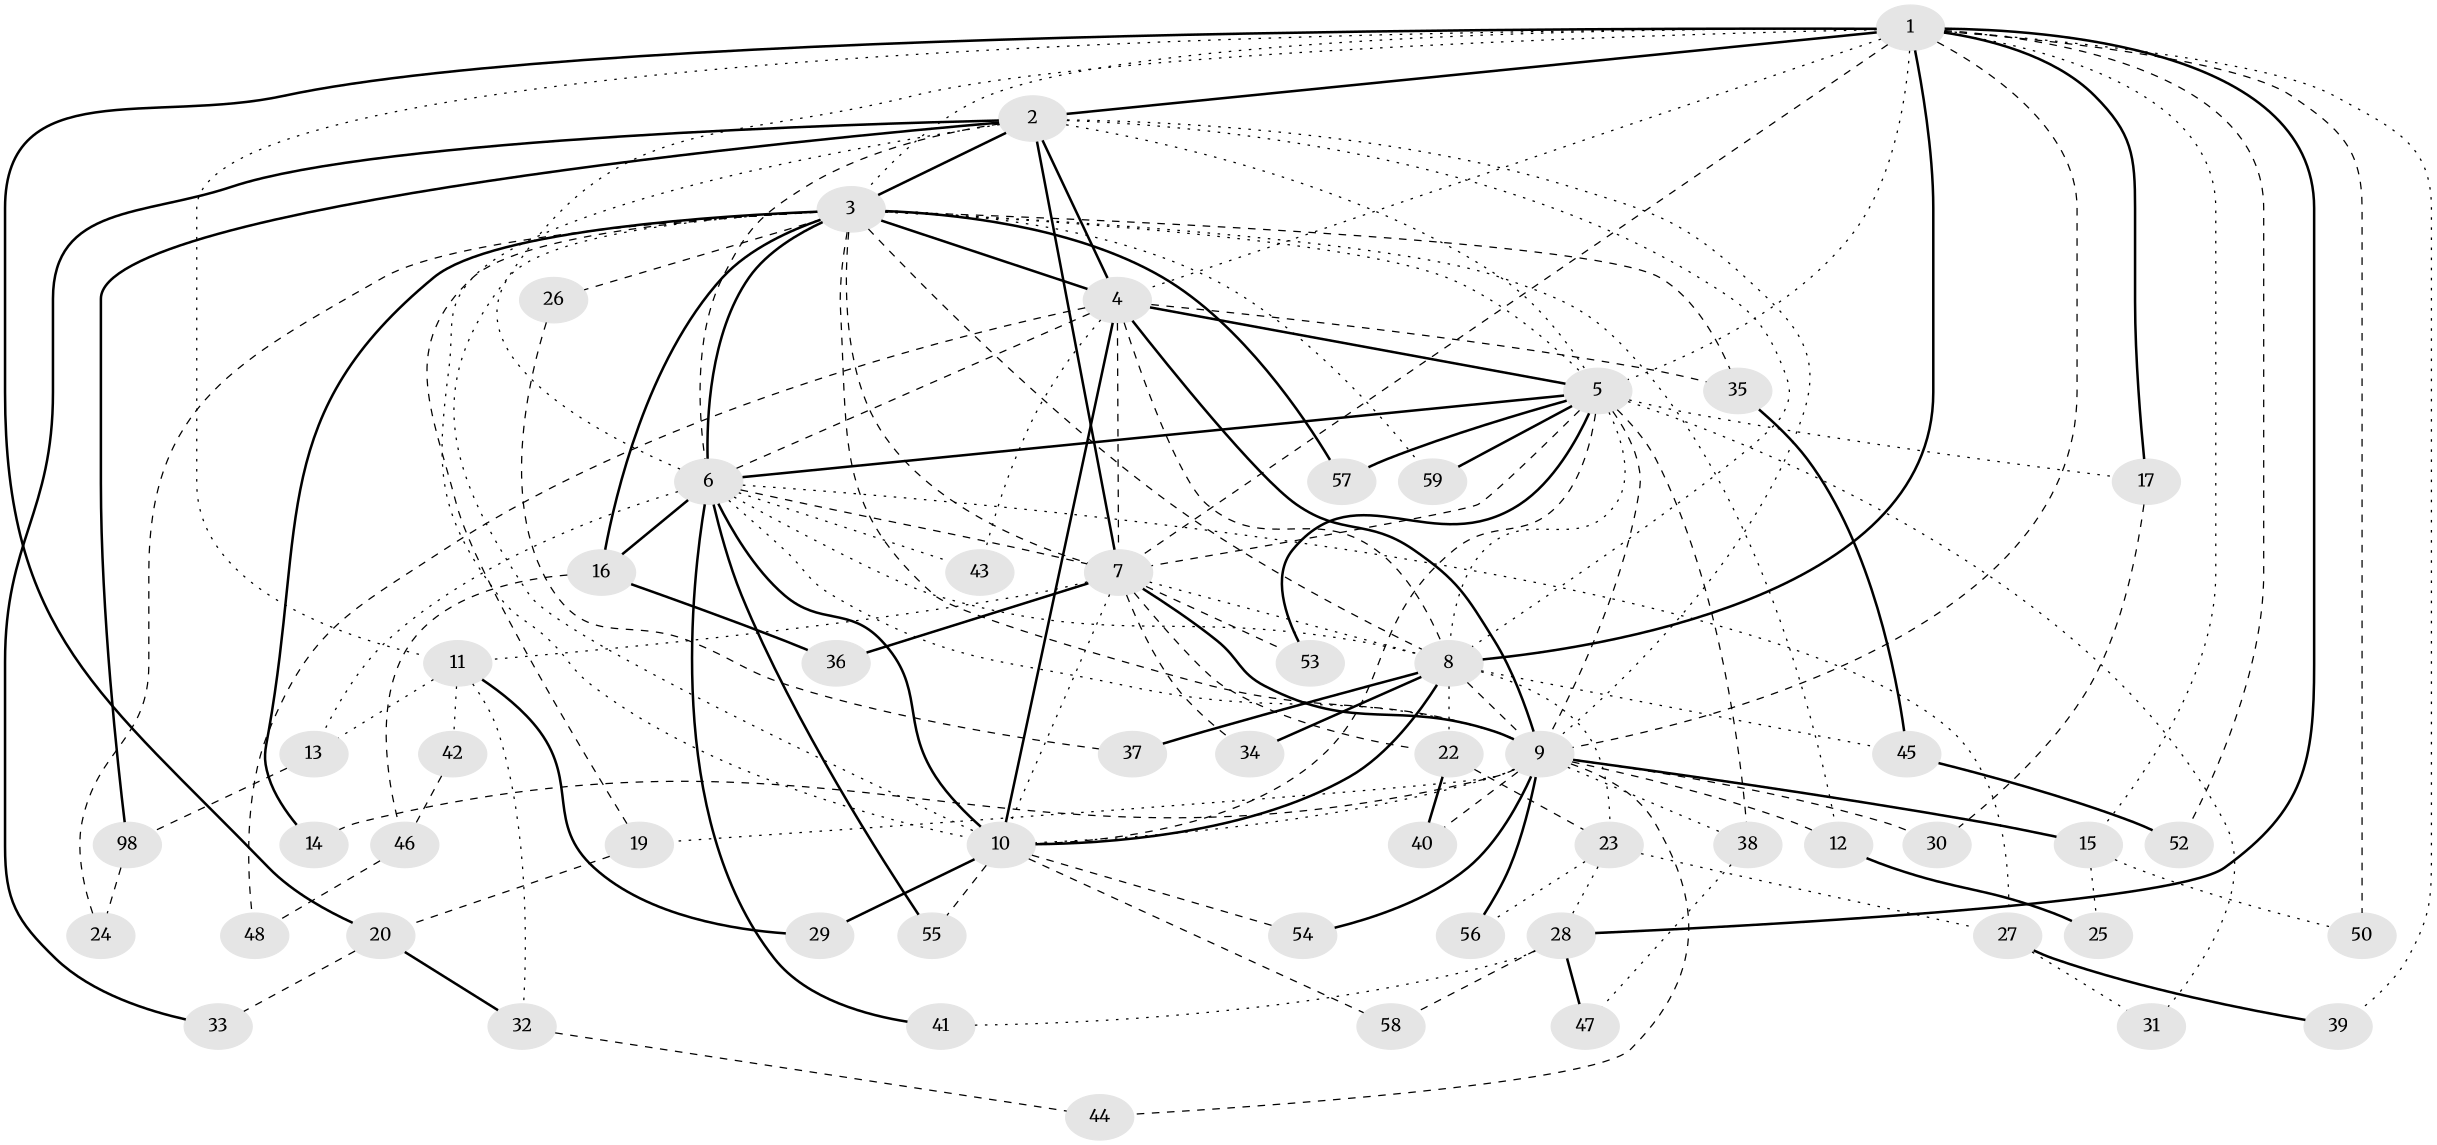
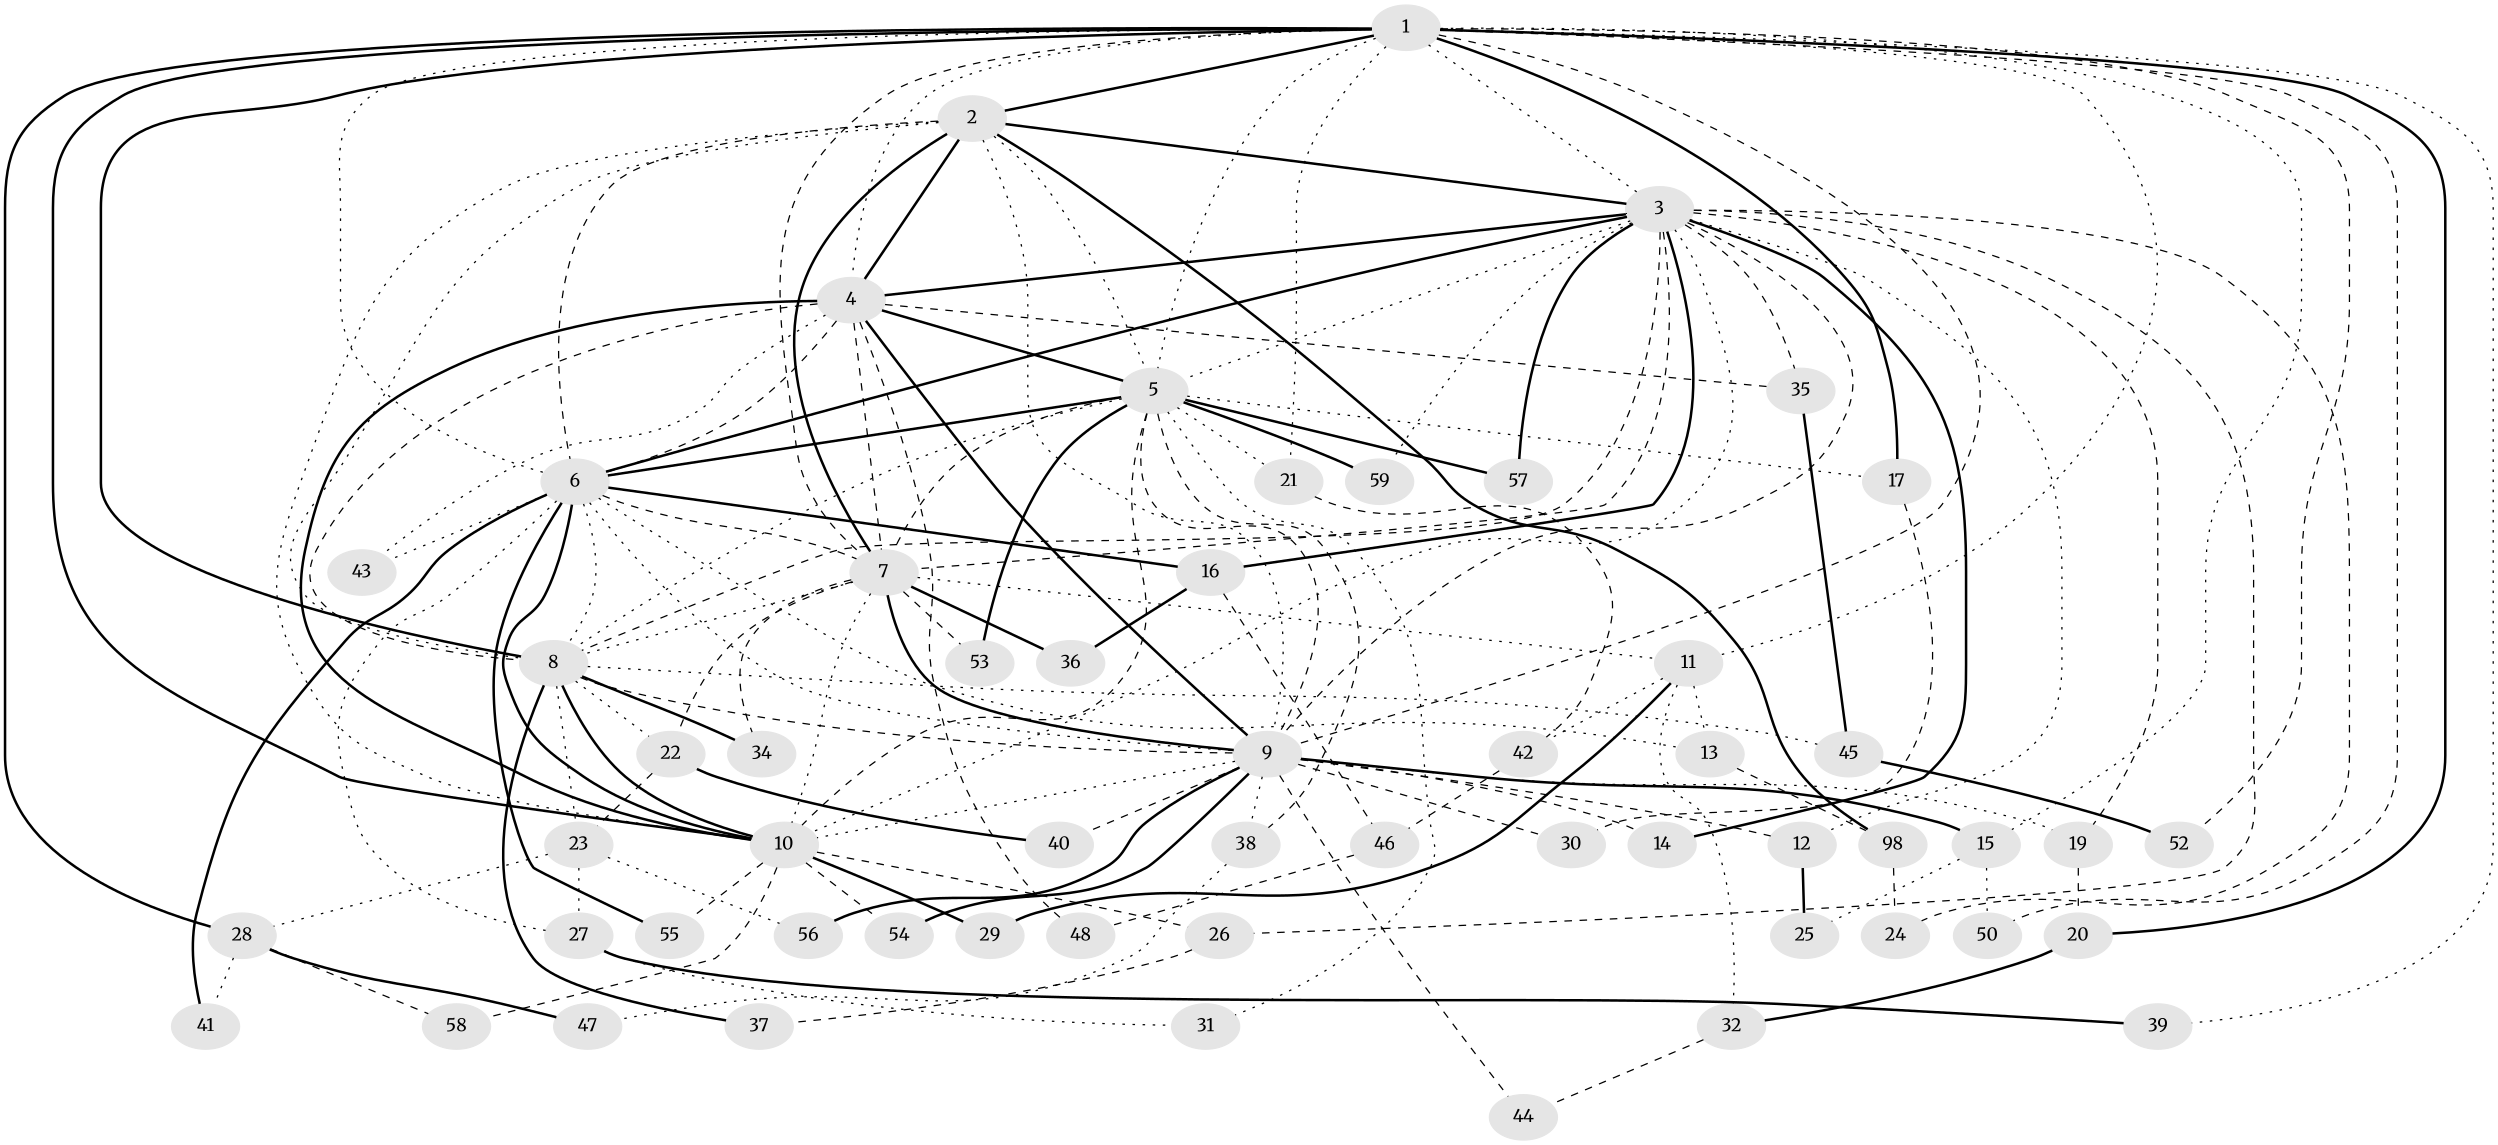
edge "1" -- "10": added
node "21": added
edge "10" -- "26": added
node "33": removed
